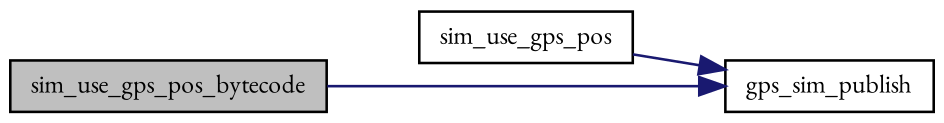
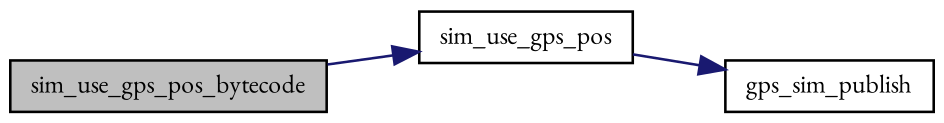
edge "sim_use_gps_pos_bytecode" -> "gps_sim_publish": now "sim_use_gps_pos_bytecode" -> "sim_use_gps_pos"
